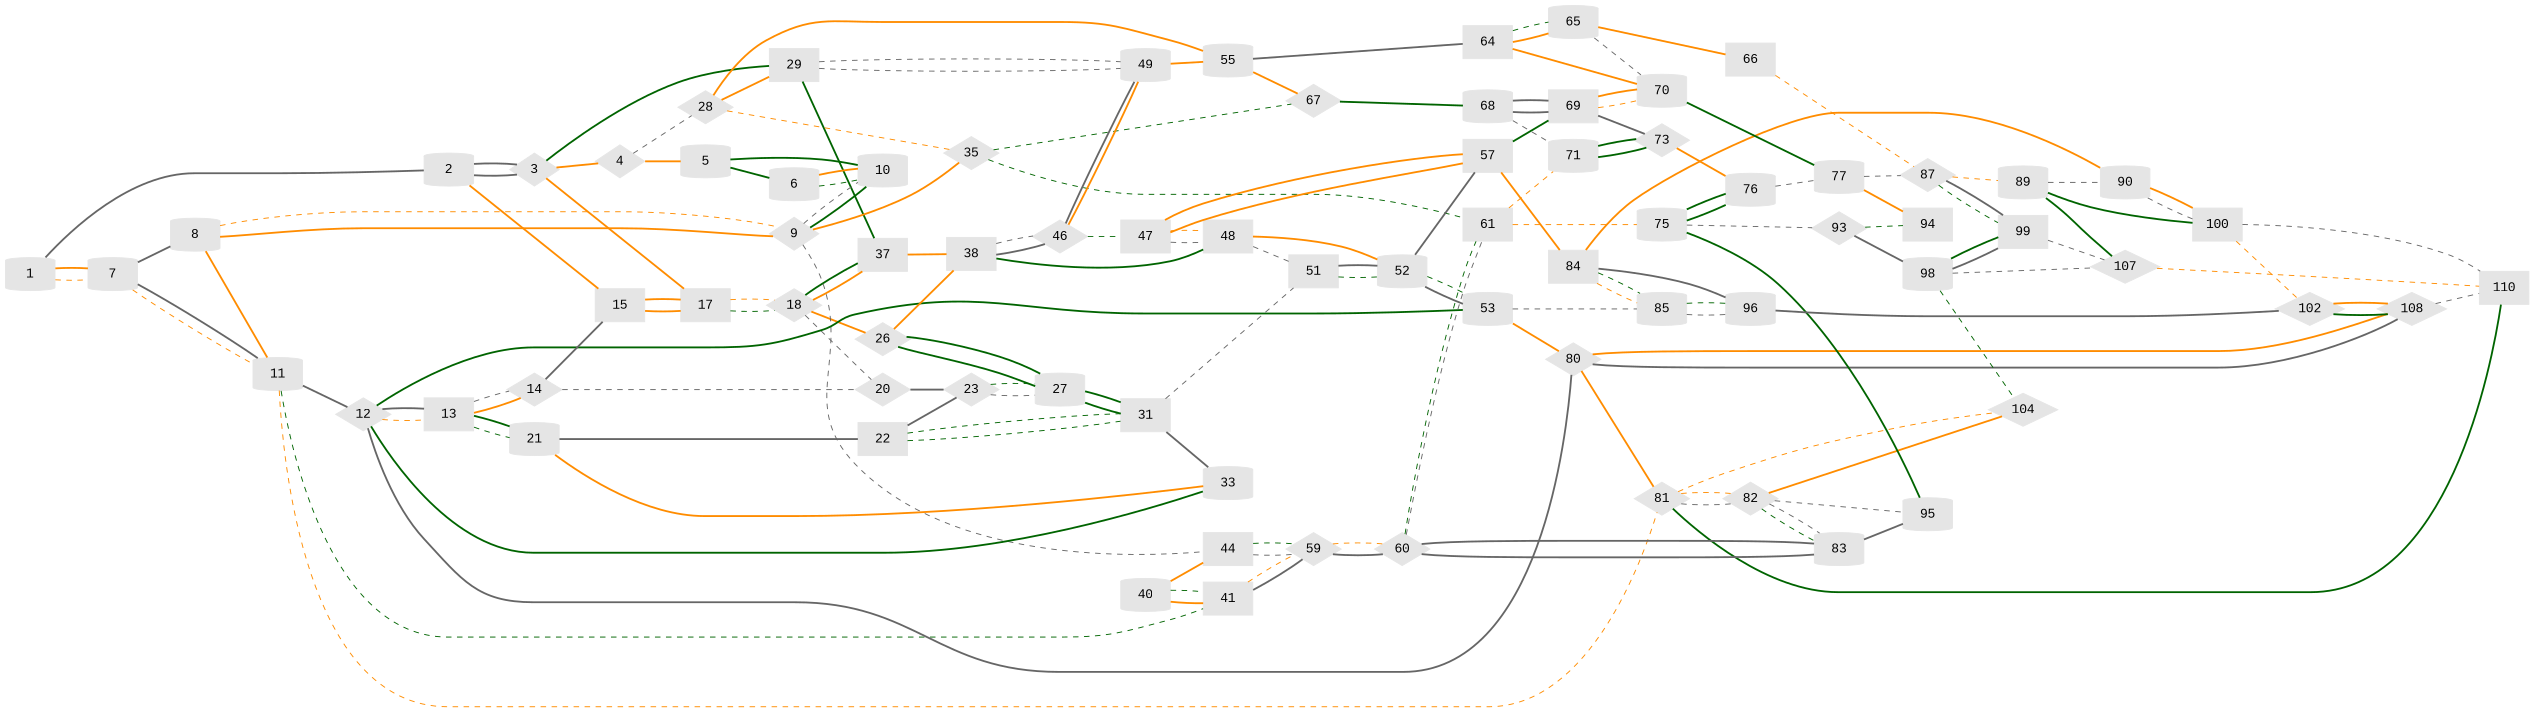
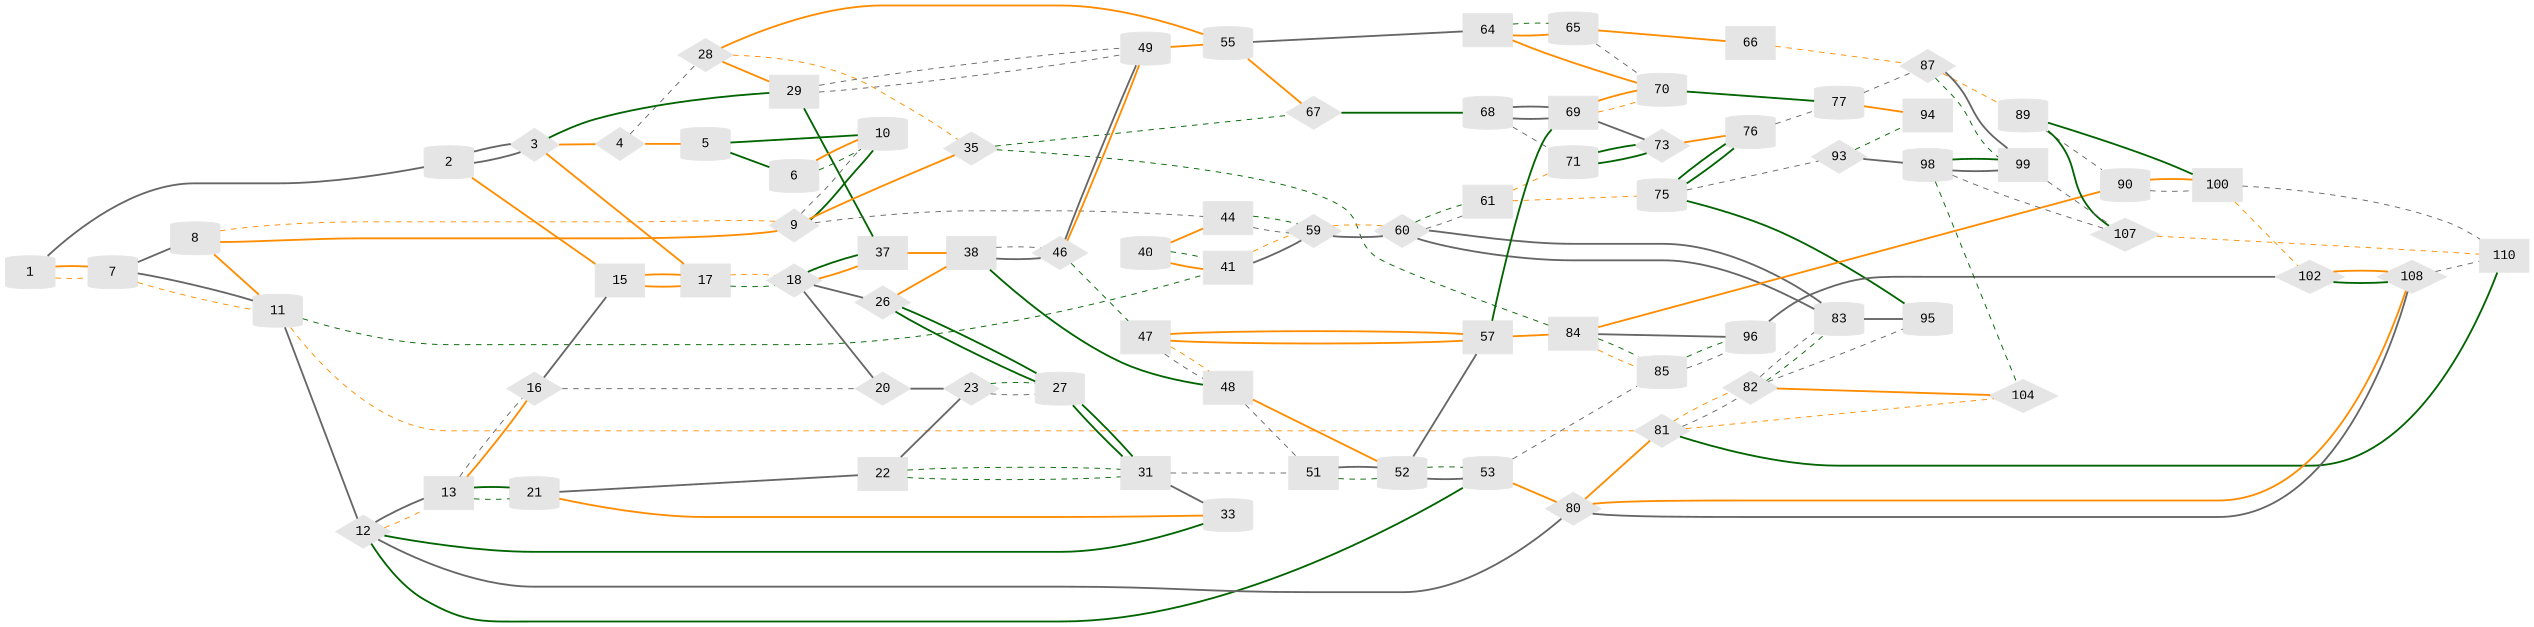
edge "35" -- "61": now "35" -- "84"
edge "18" -- "26": color darkorange -> gray40
edge "18" -- "20": style dashed -> bold
node "14": label "14" -> "16"
